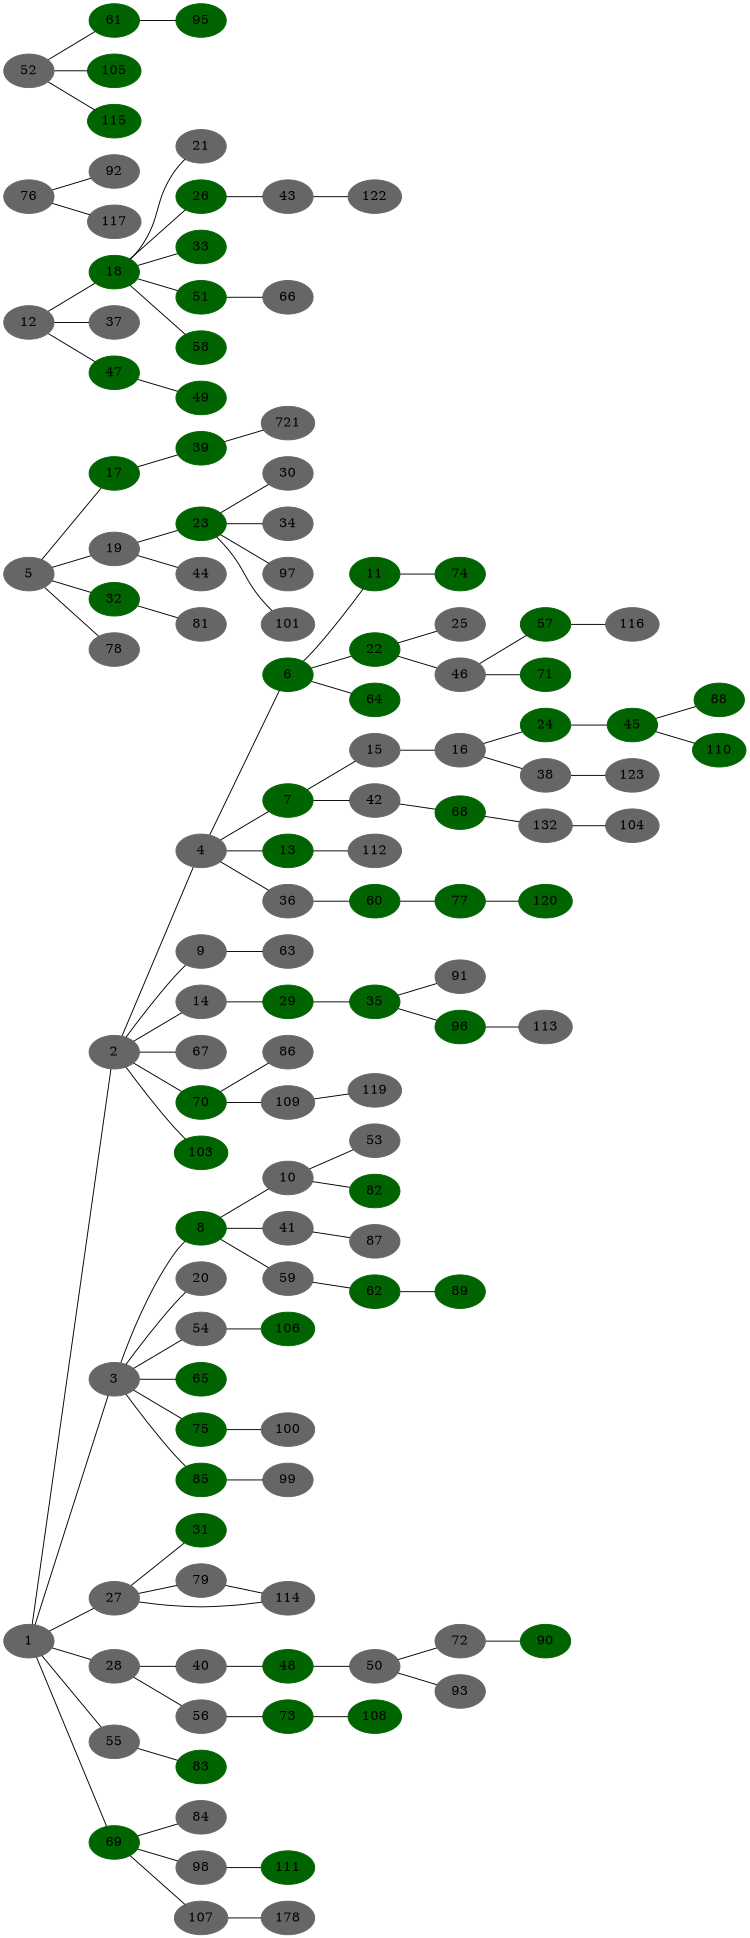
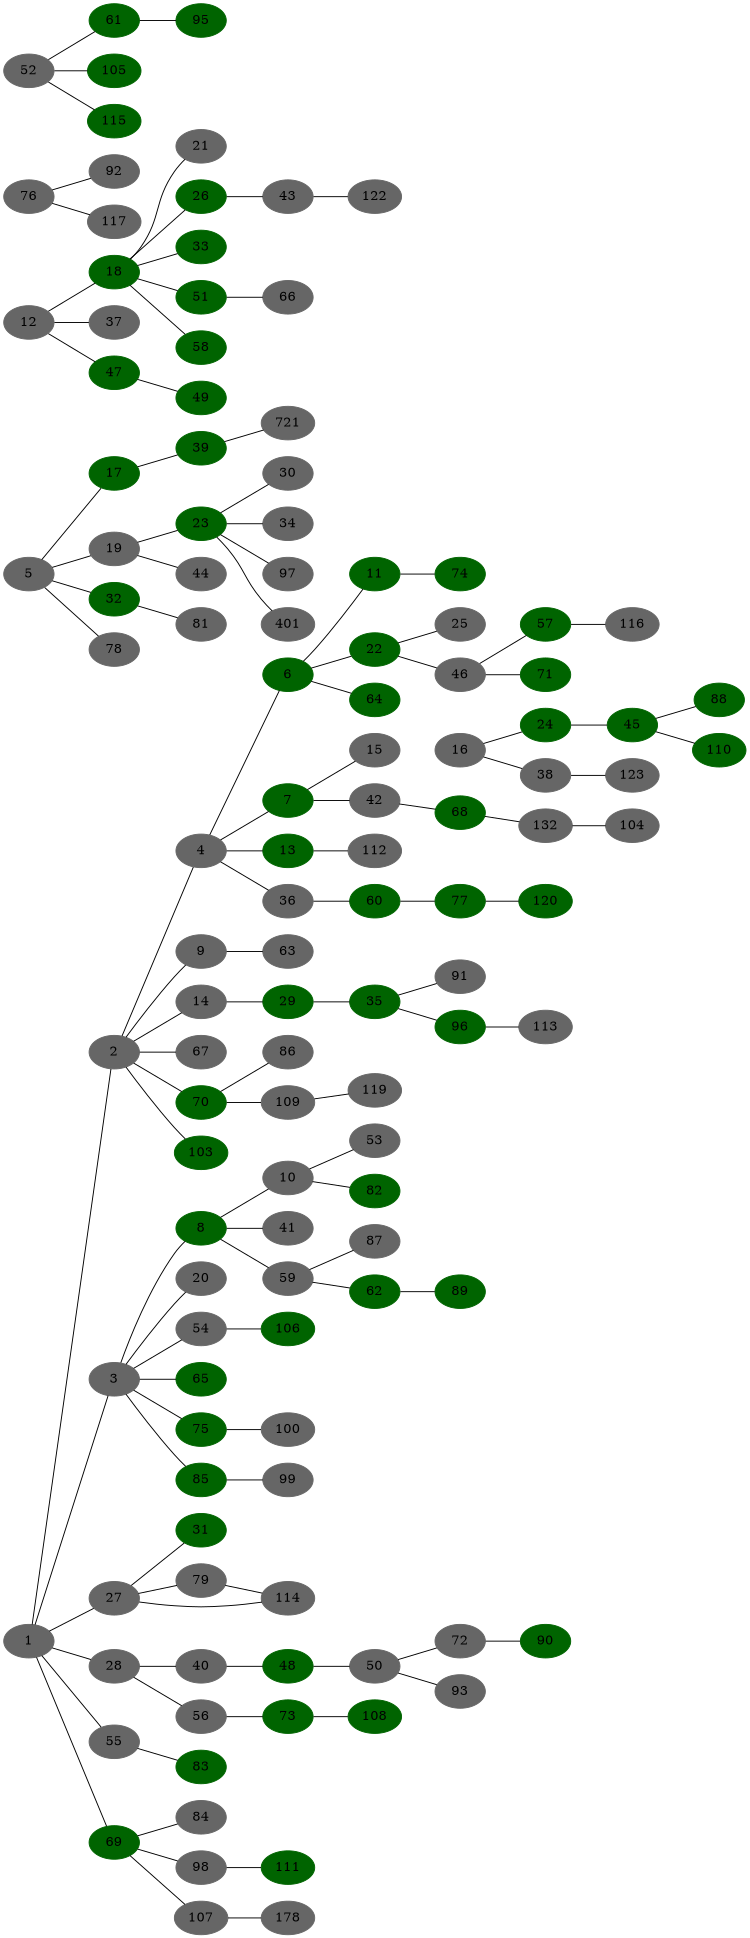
node "101": label "101" -> "401"
edge "15" -- "16": removed
edge "41" -- "87": now "59" -- "87"
